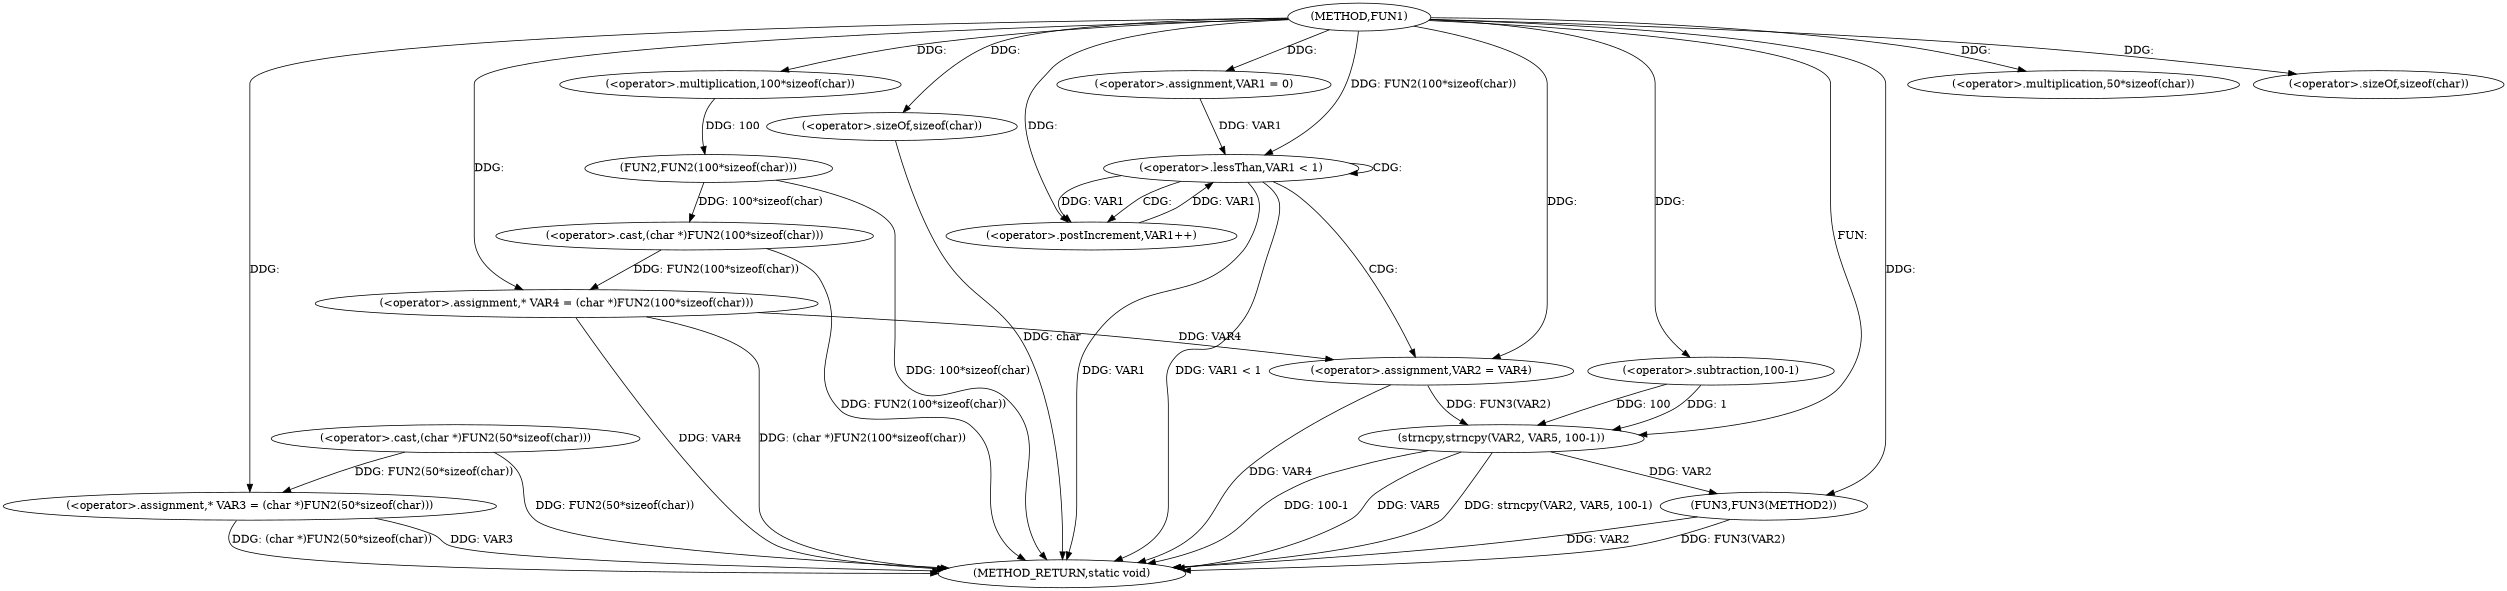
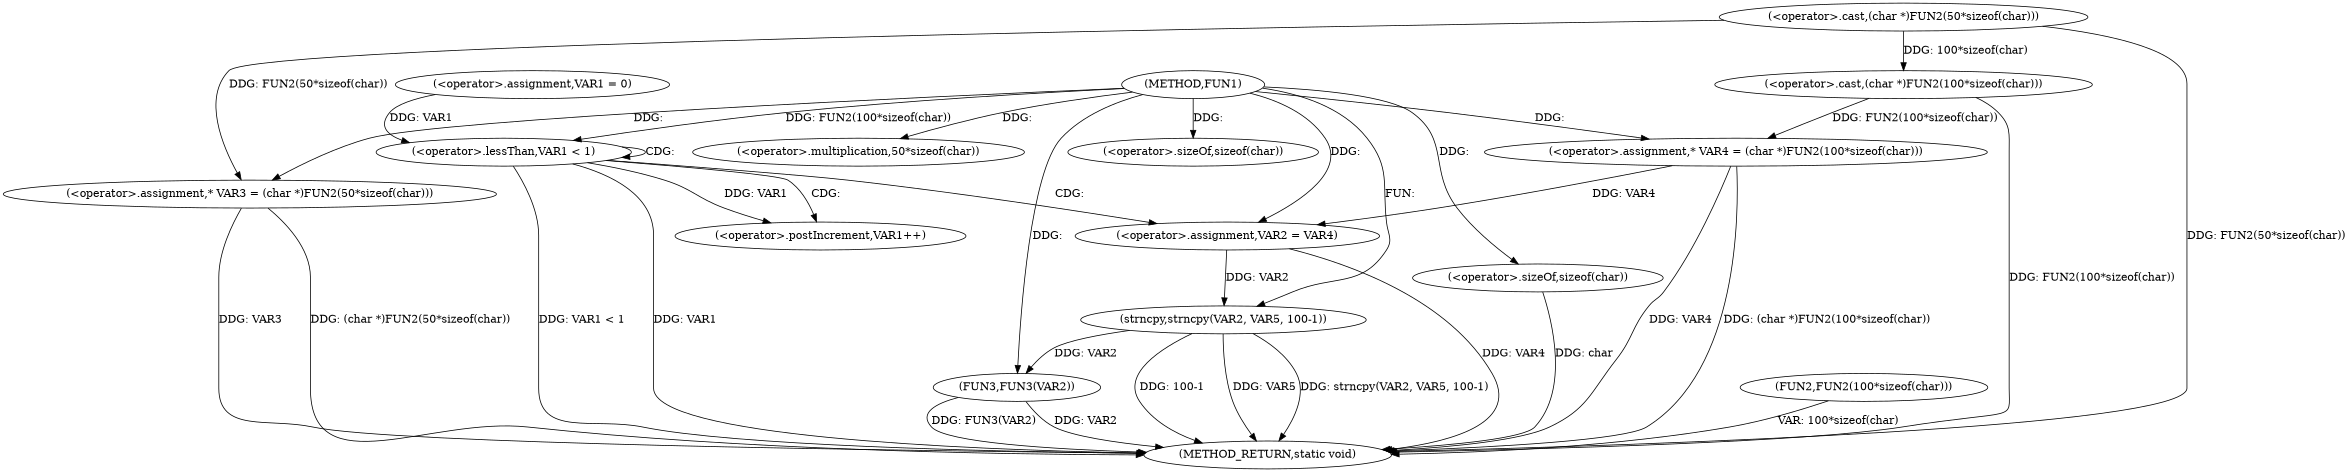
edge "(METHOD,FUN1)" -> "(<operator>.postIncrement,VAR1++)": removed, label "DDG:"
edge "(METHOD,FUN1)" -> "(<operator>.assignment,VAR1 = 0)": removed, label "DDG:"
node "(<operator>.multiplication,100*sizeof(char))": removed
edge "(FUN2,FUN2(100*sizeof(char)))" -> "(<operator>.cast,(char *)FUN2(100*sizeof(char)))": now "(<operator>.cast,(char *)FUN2(50*sizeof(char)))" -> "(<operator>.cast,(char *)FUN2(100*sizeof(char)))"
edge "(<operator>.postIncrement,VAR1++)" -> "(<operator>.lessThan,VAR1 < 1)": removed, label "DDG: VAR1"
edge "(FUN2,FUN2(100*sizeof(char)))" -> "(METHOD_RETURN,static void)": label "DDG: 100*sizeof(char)" -> "VAR: 100*sizeof(char)"
node "(<operator>.subtraction,100-1)": removed
edge "(<operator>.assignment,VAR2 = VAR4)" -> "(strncpy,strncpy(VAR2, VAR5, 100-1))": label "DDG: FUN3(VAR2)" -> "DDG: VAR2"
node "(FUN3,FUN3(METHOD2))": label "(FUN3,FUN3(METHOD2))" -> "(FUN3,FUN3(VAR2))"
